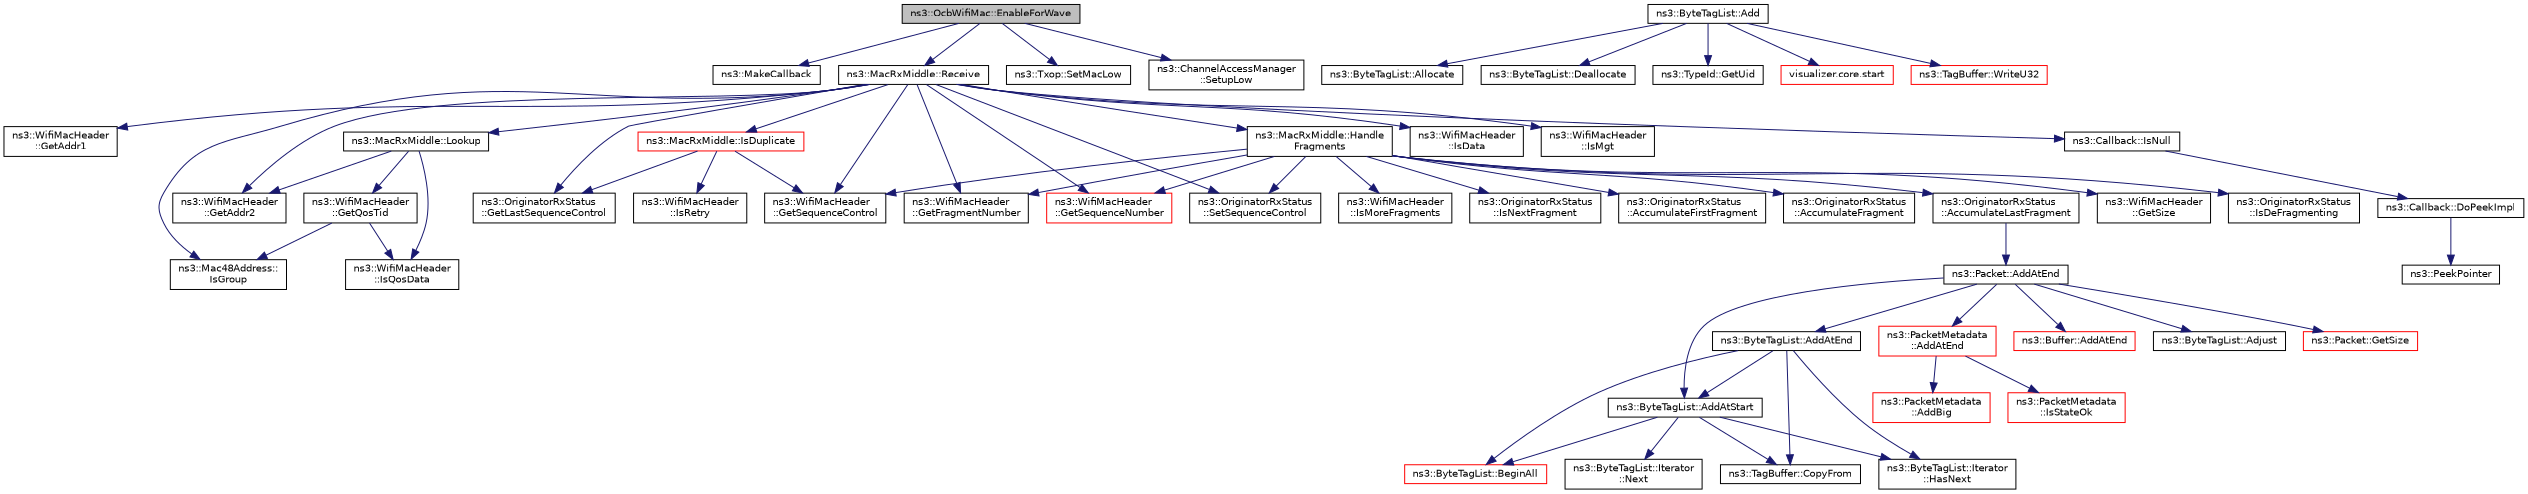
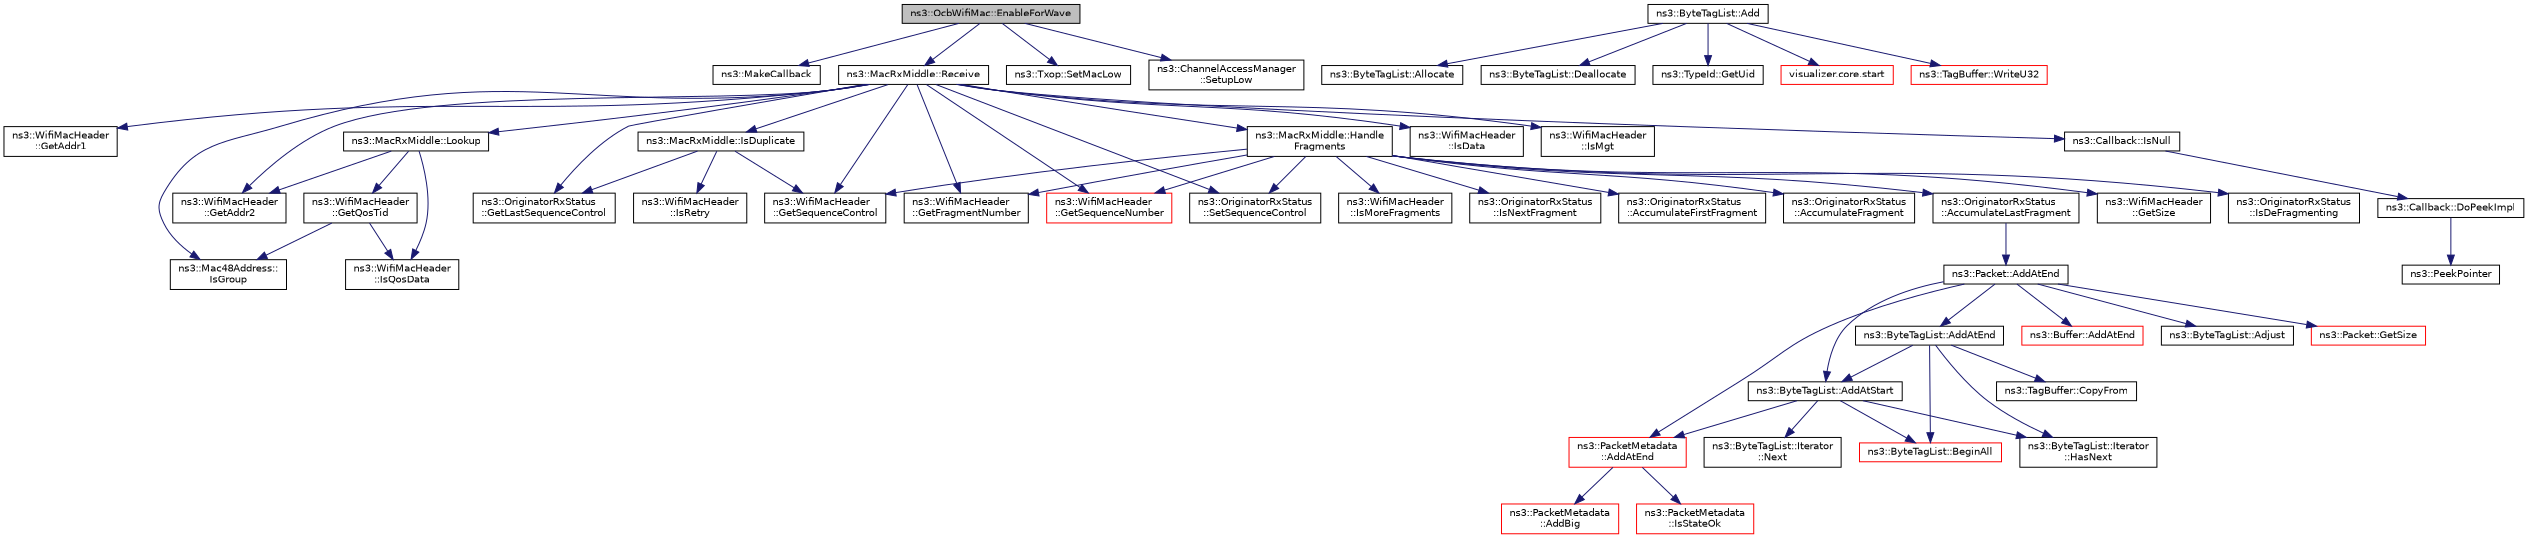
node "ns3::MacRxMiddle::IsDuplicate": color red -> black
edge "ns3::ByteTagList::AddAtStart" -> "ns3::TagBuffer::CopyFrom": now "ns3::ByteTagList::AddAtStart" -> "ns3::PacketMetadata ::AddAtEnd"
